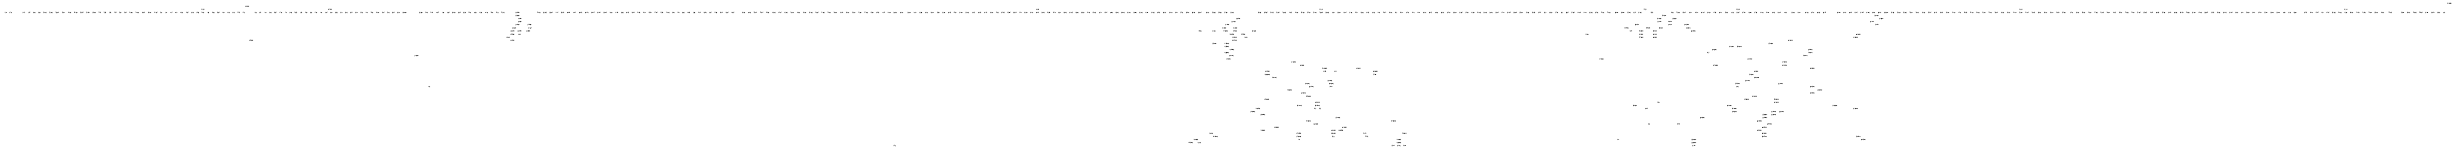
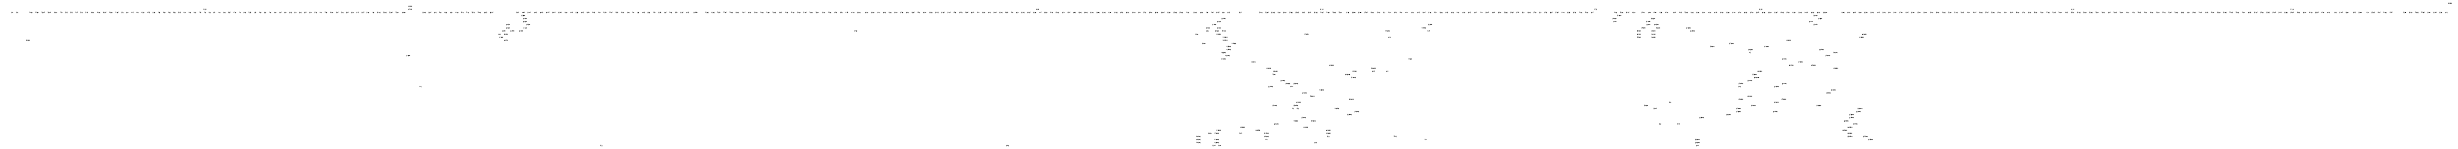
node "(308) U28": removed
node "(345) R118": added
